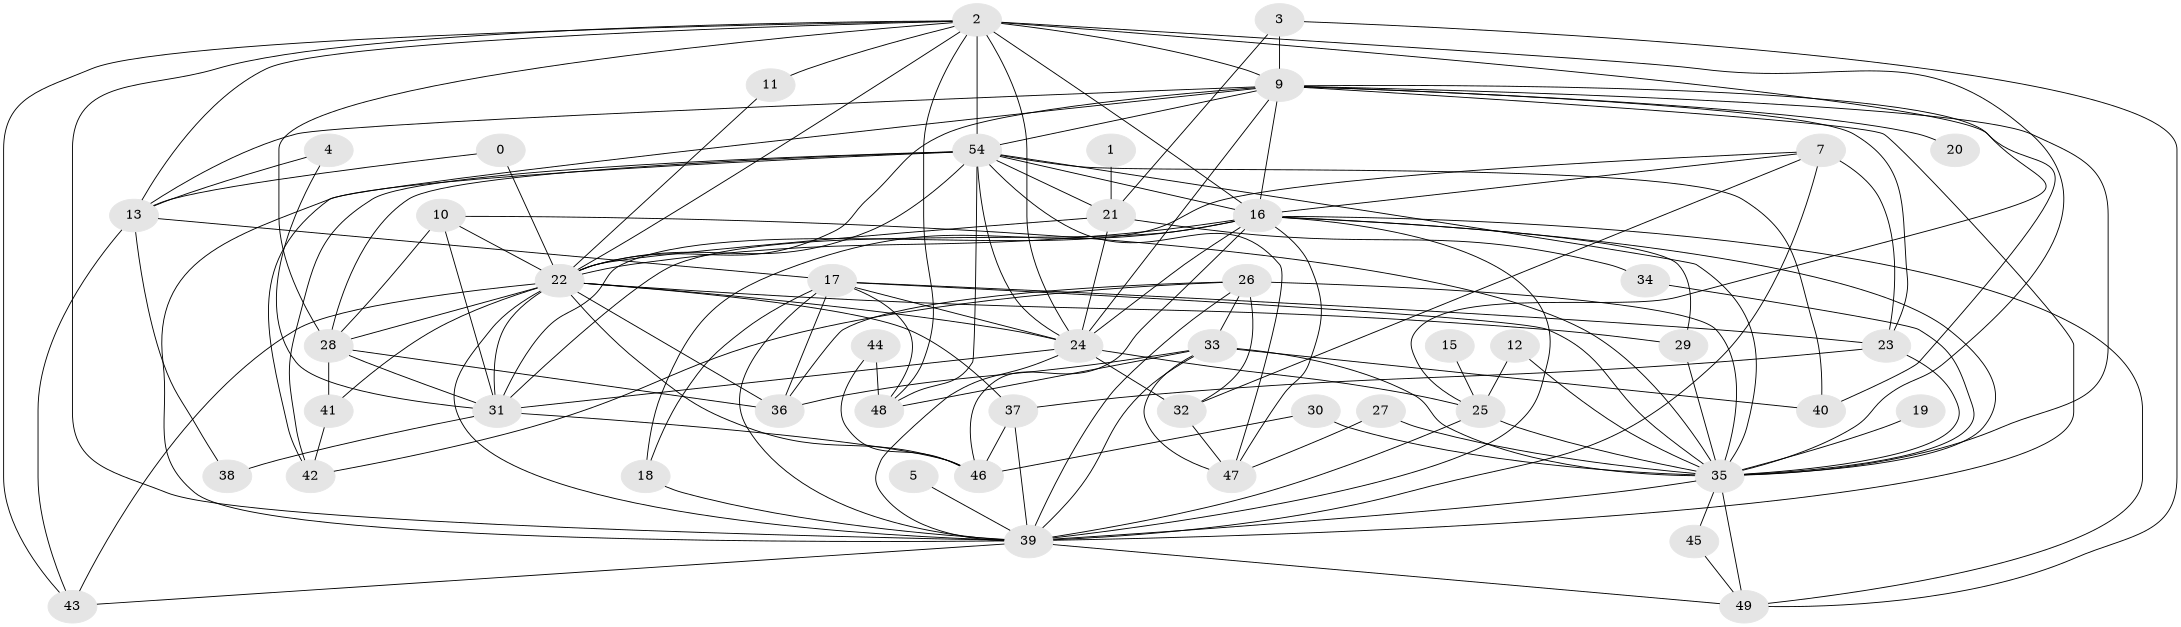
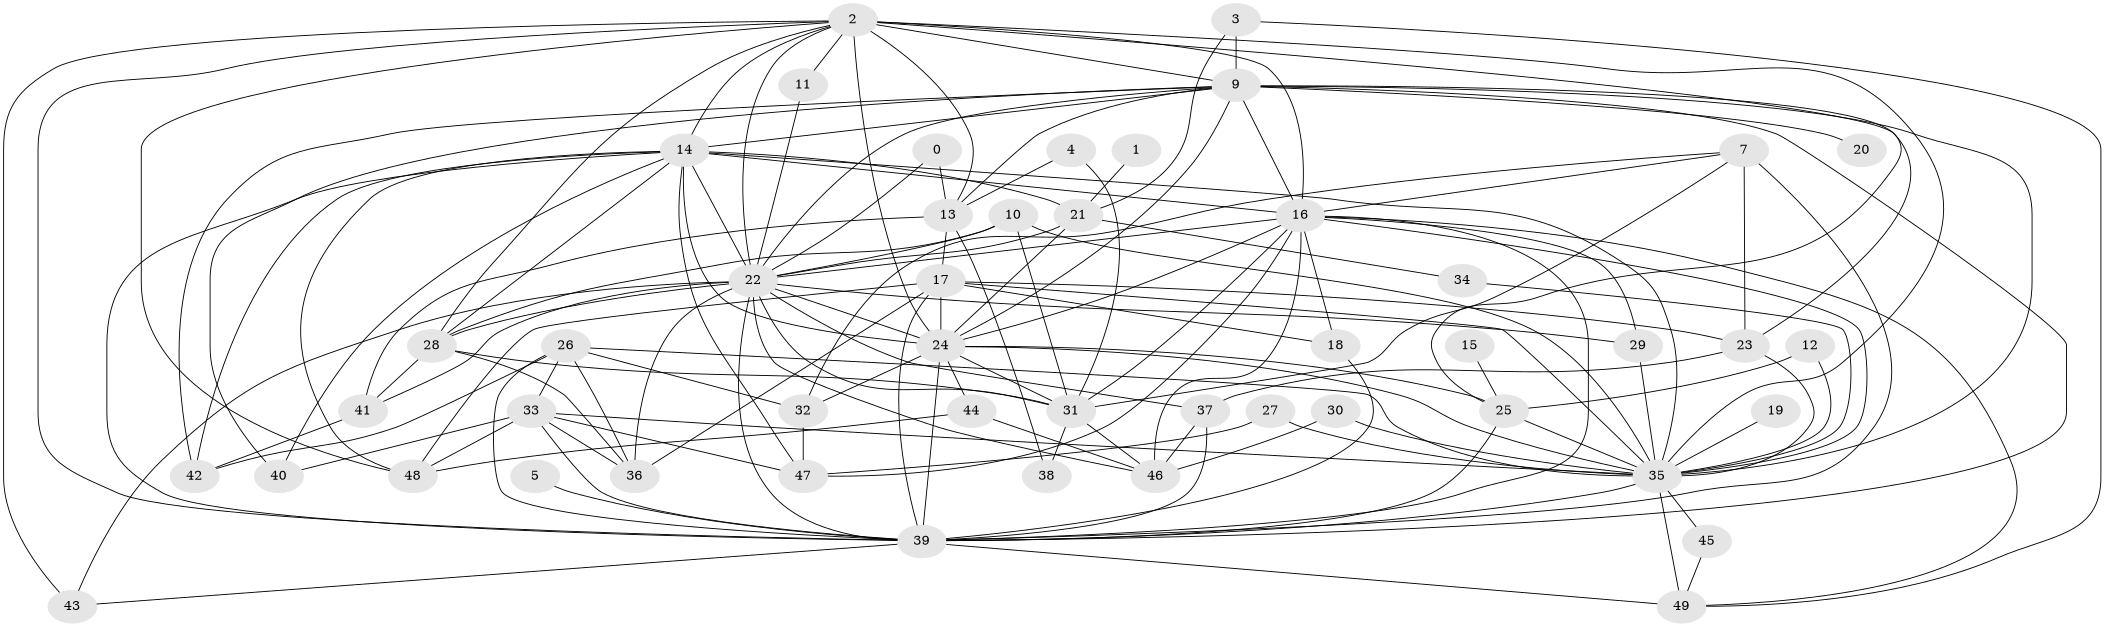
node "54": label "54" -> "14"
edge "24" -- "35": added
edge "24" -- "44": added
edge "13" -- "43": now "13" -- "41"
